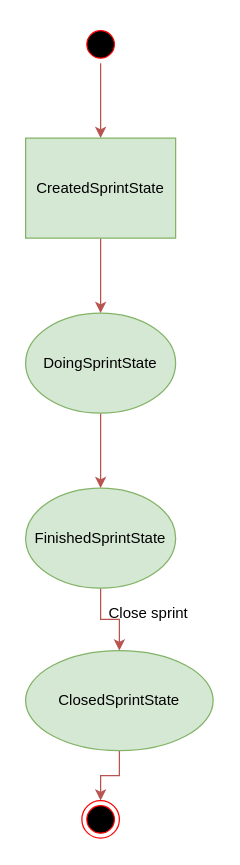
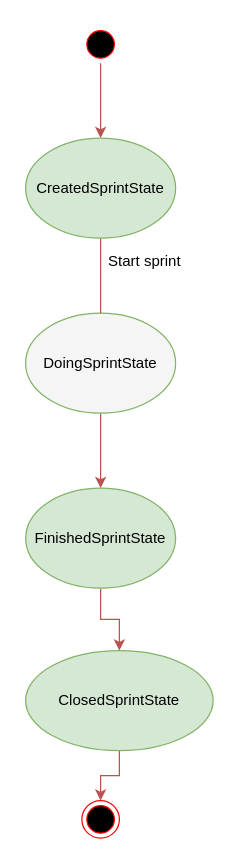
node "CreatedSprintState": shape rectangle -> ellipse
node "Start sprint": added
edge "CreatedSprintState" -> "DoingSprintState": arrowhead classic -> none
node "DoingSprintState": fillcolor #d5e8d4 -> #f5f5f5
node "Close sprint": removed
